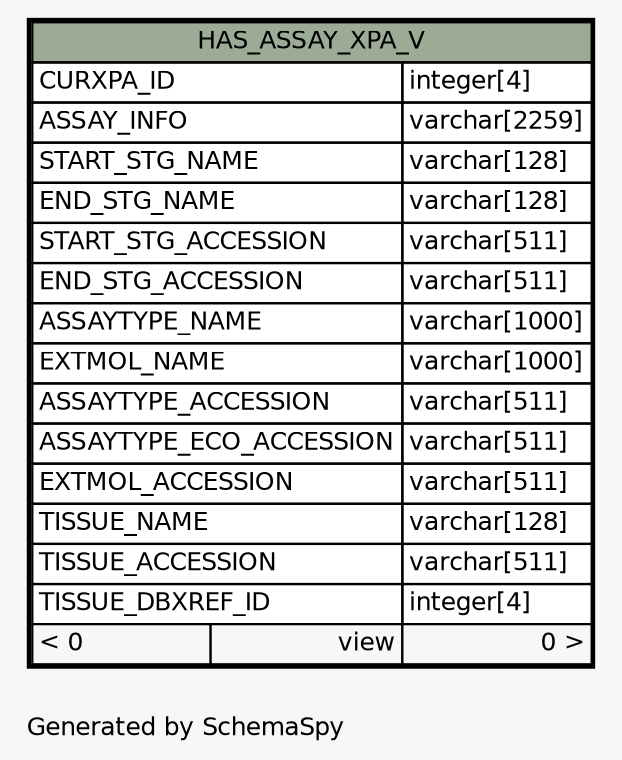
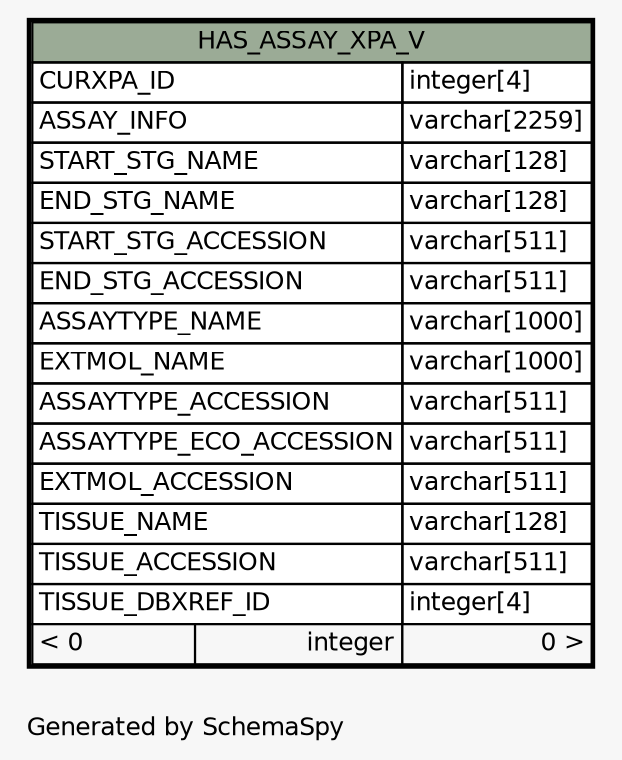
node "HAS_ASSAY_XPA_V": text "view" -> "integer"
